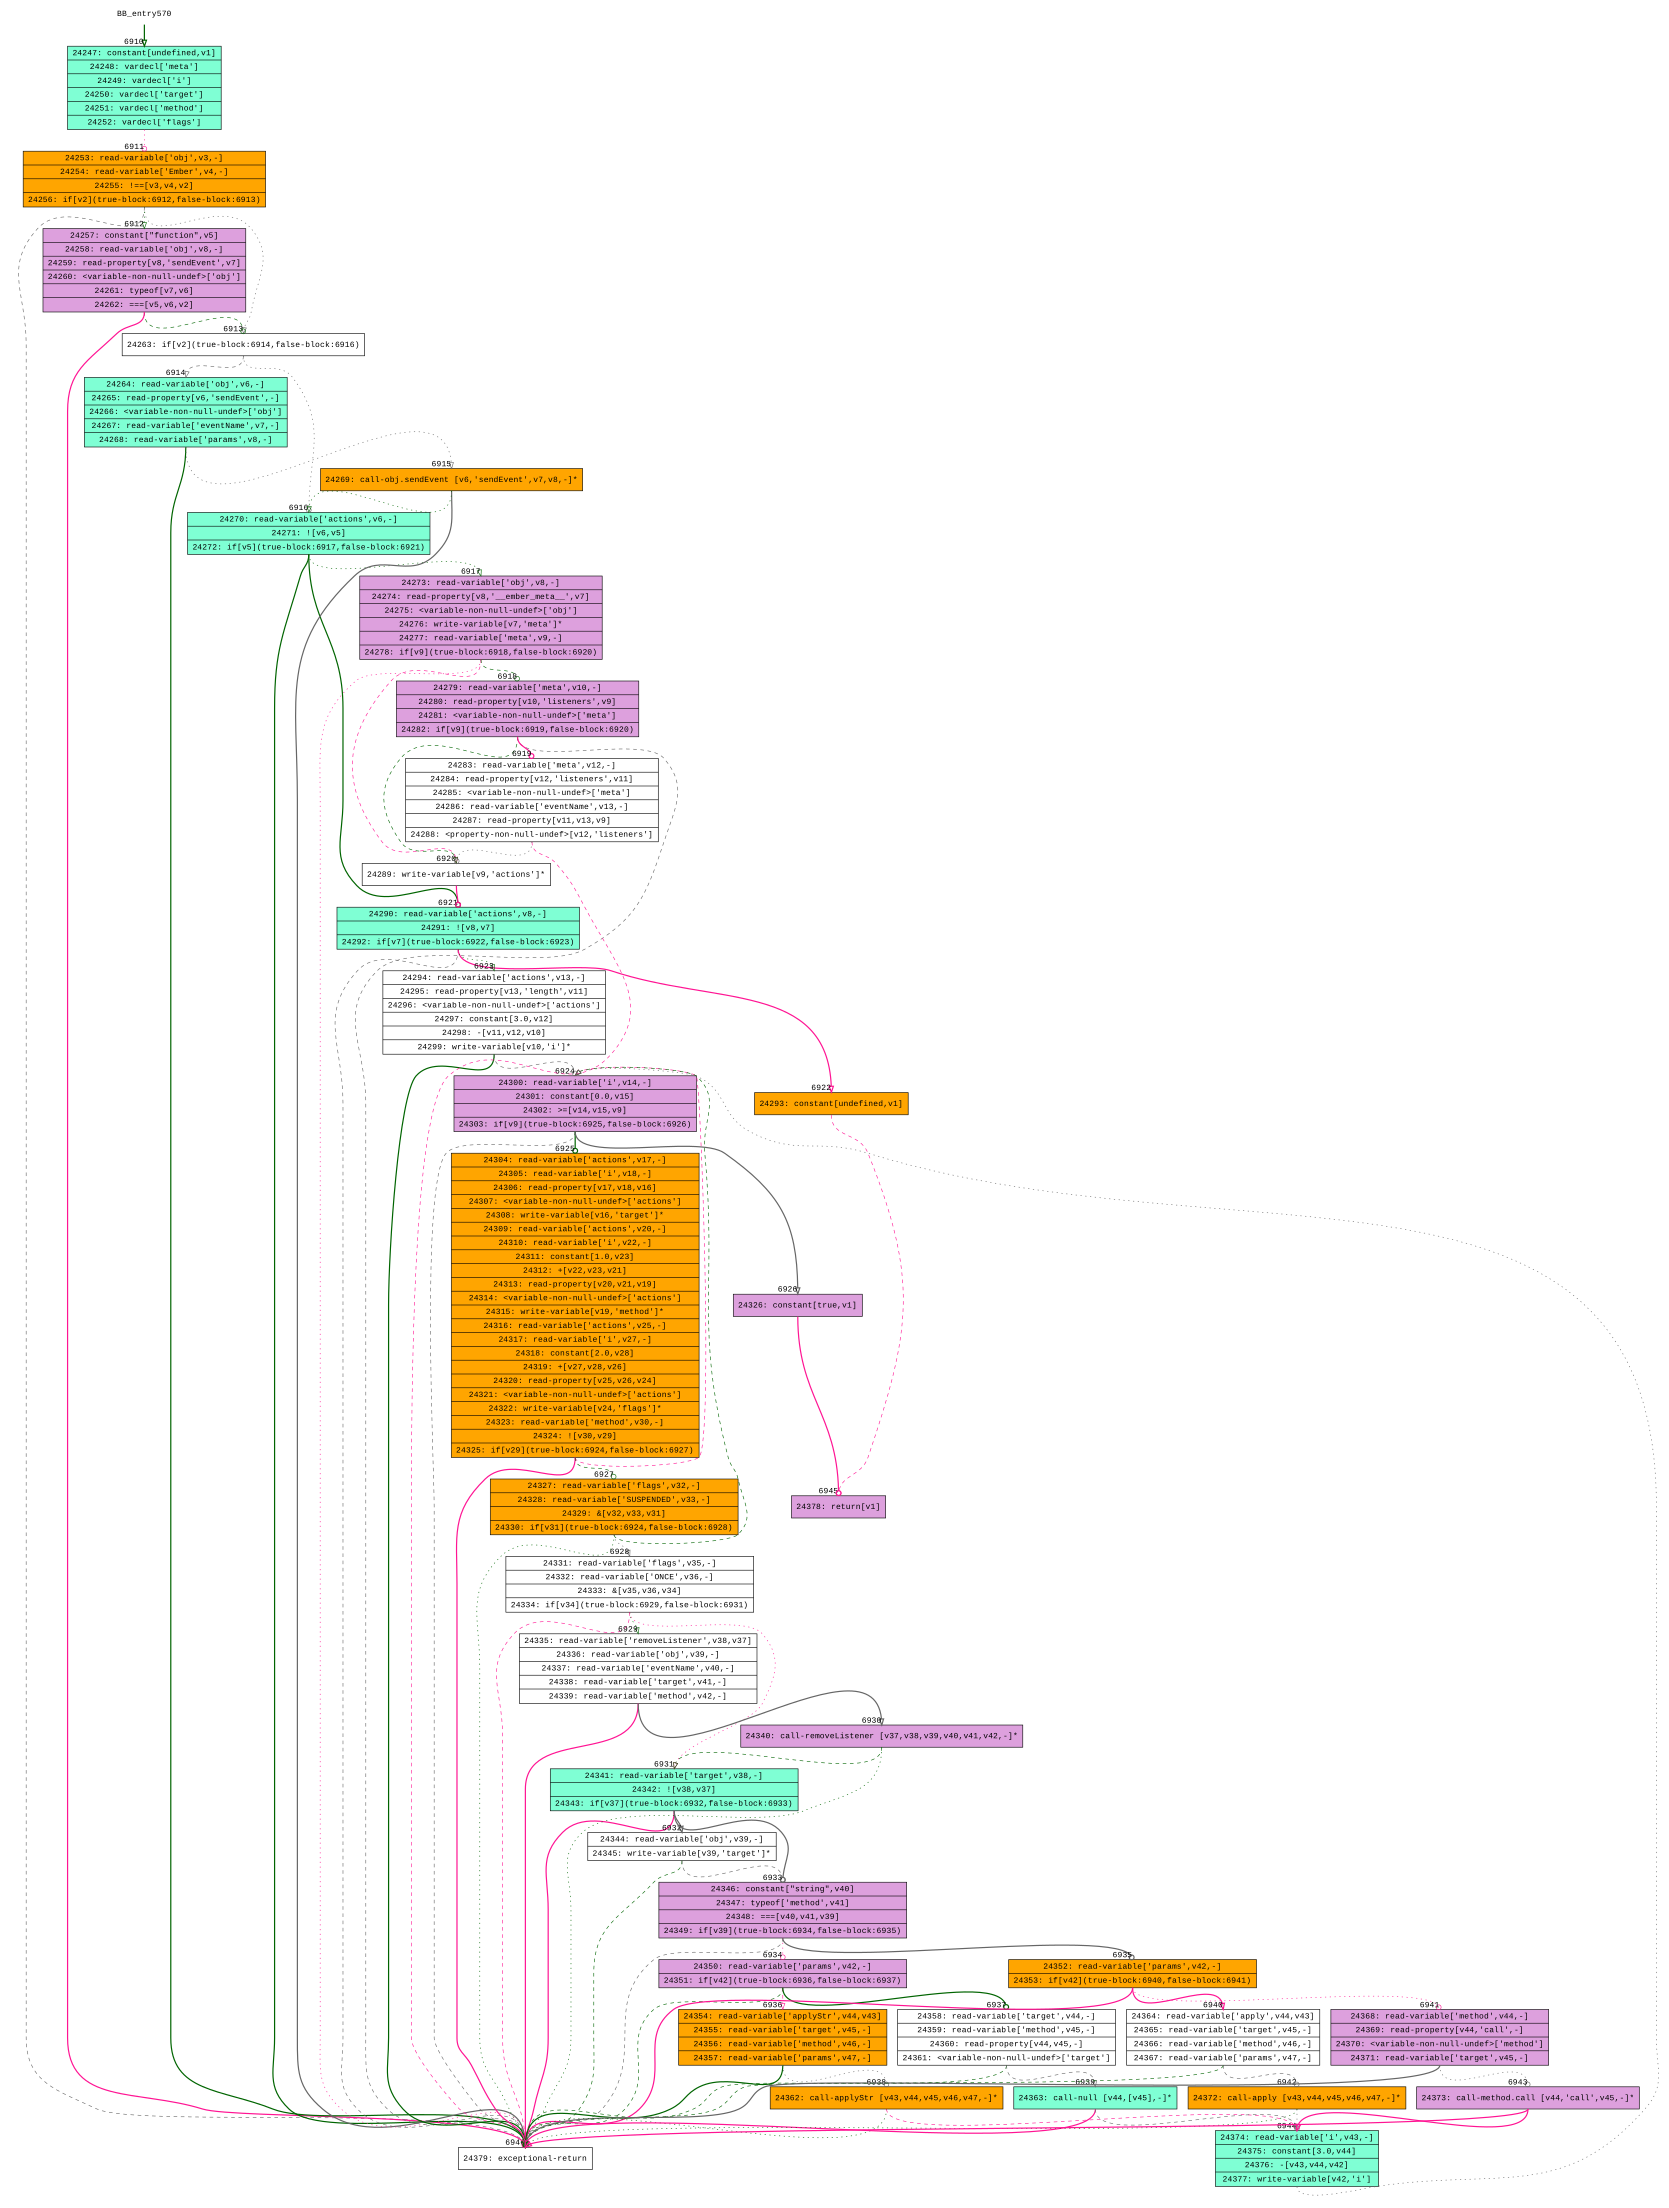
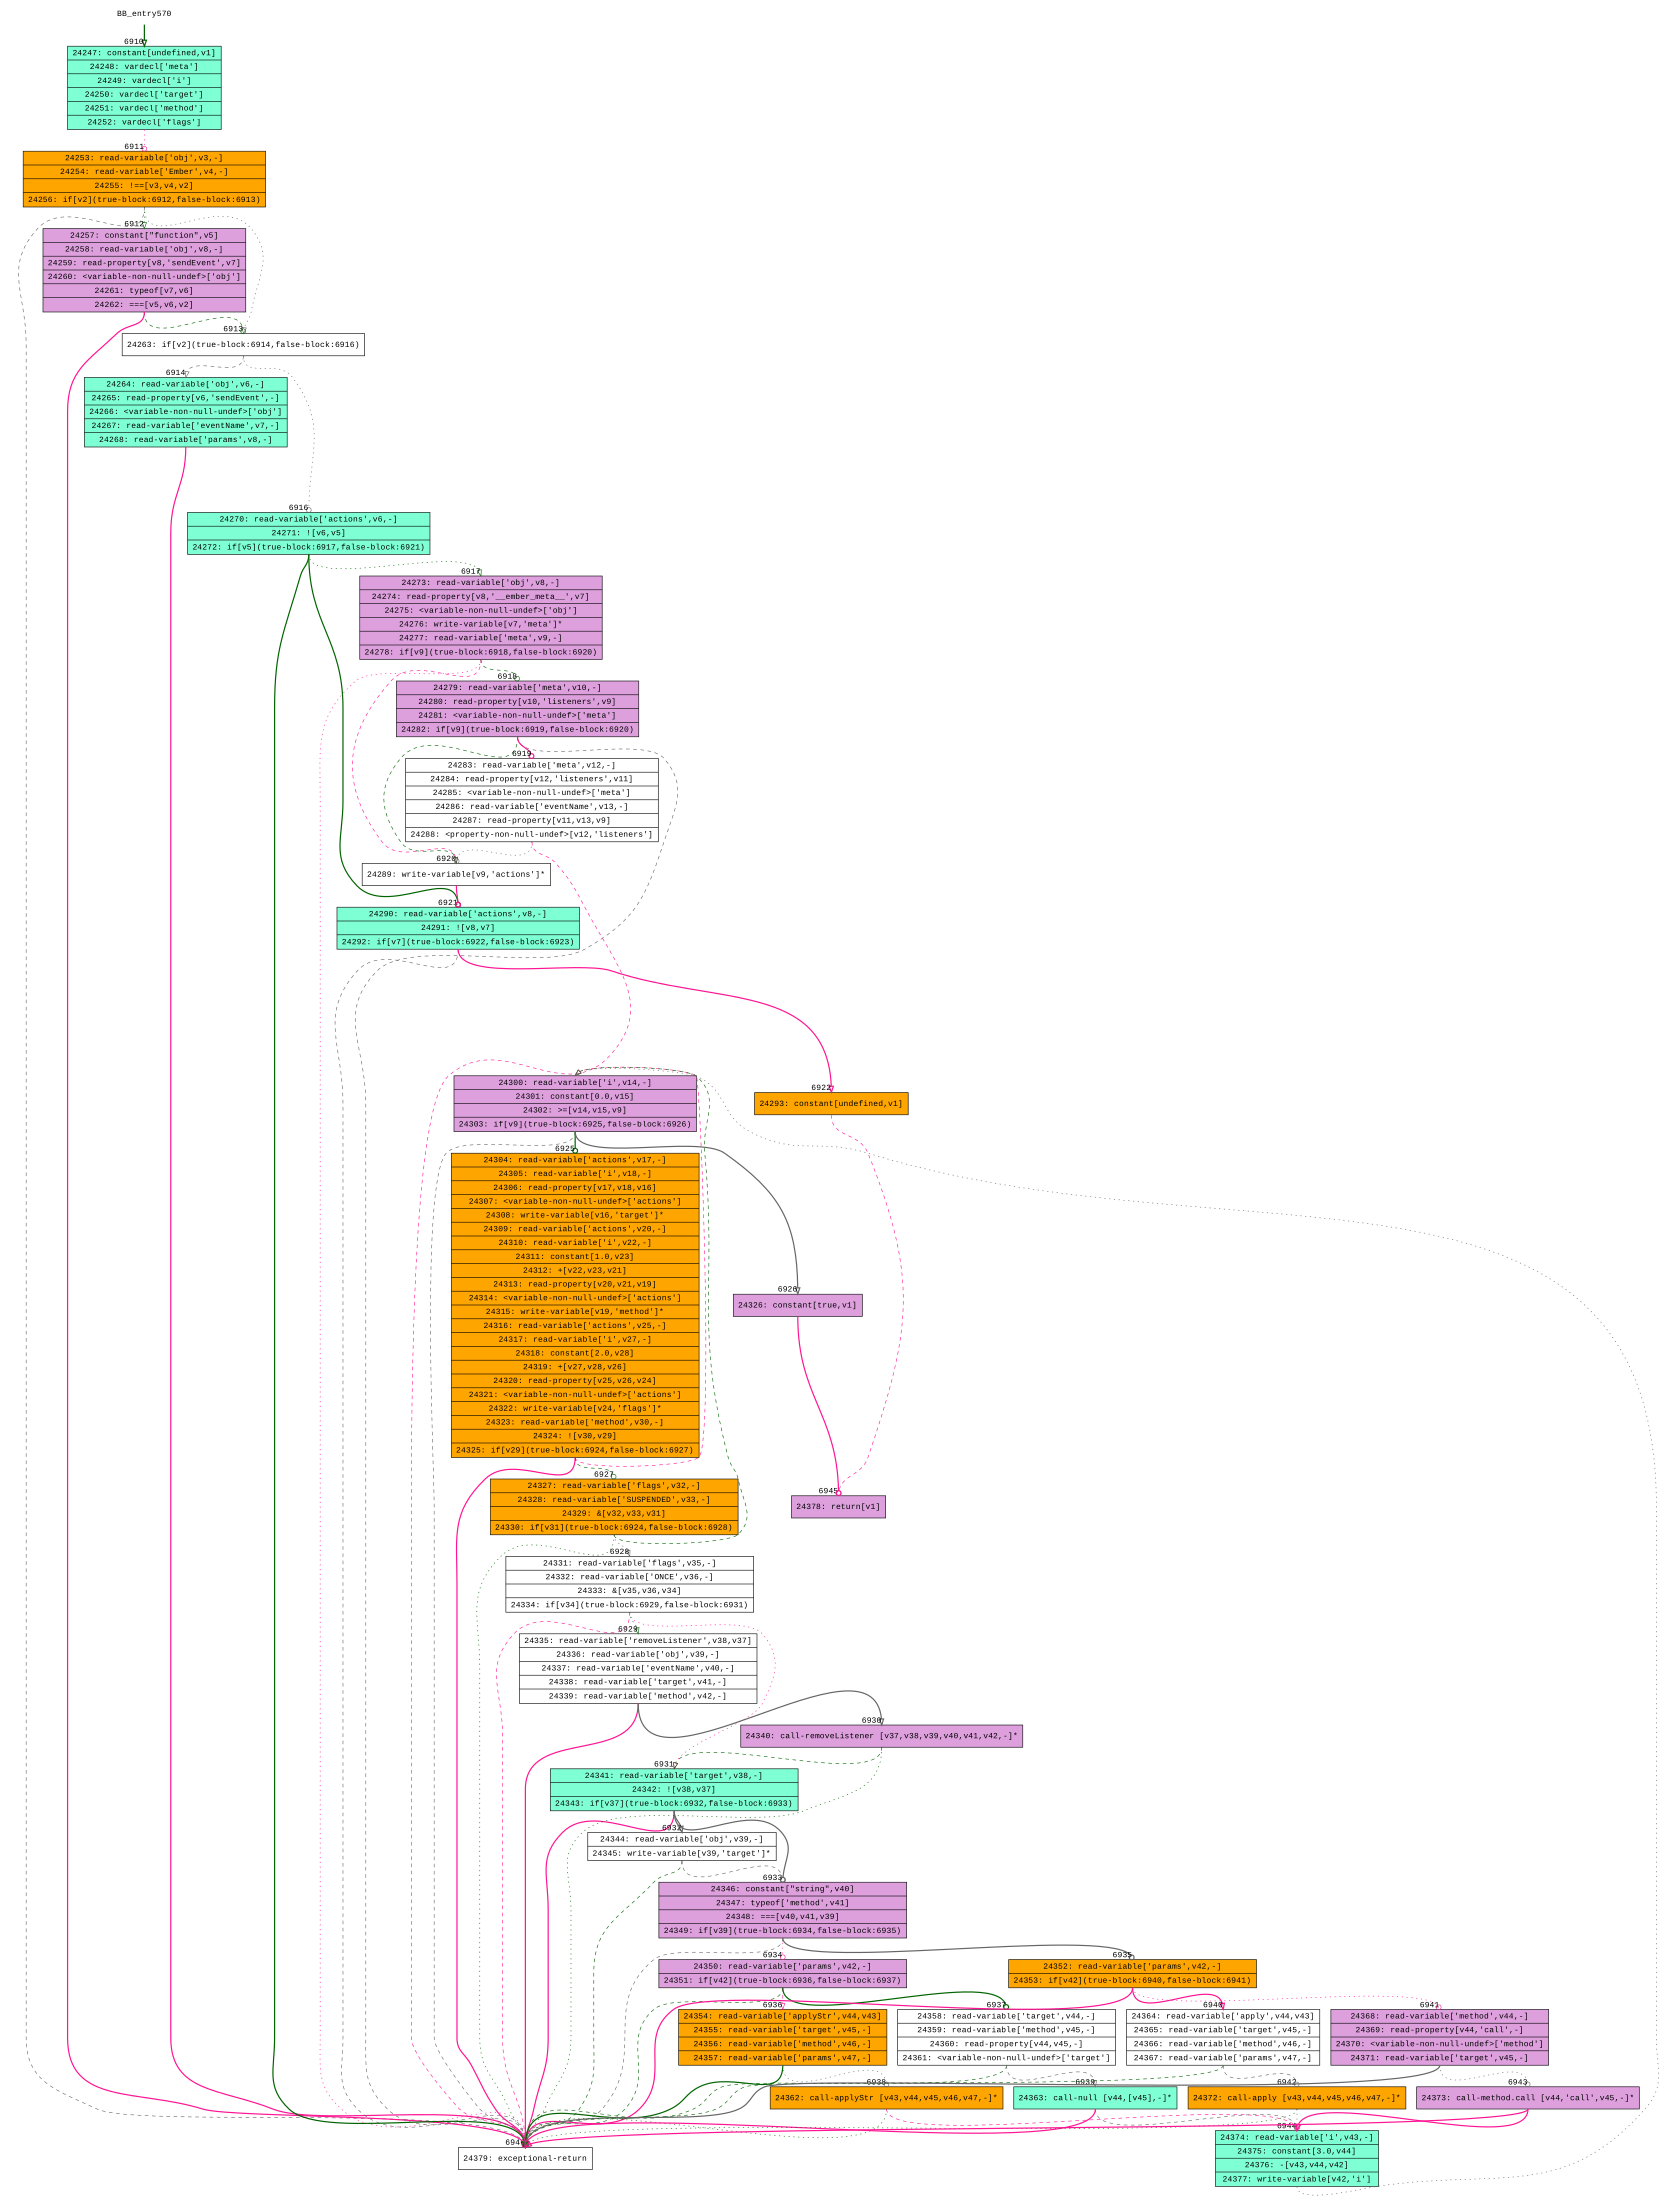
node "24269: call-obj.sendEvent [v6,'sendEvent',v7,v8,-]*": removed
node "24294: read-variable['actions',v13,-]": removed
edge "24264: read-variable['obj',v6,-]" -> "24379: exceptional-return": color darkgreen -> deeppink
